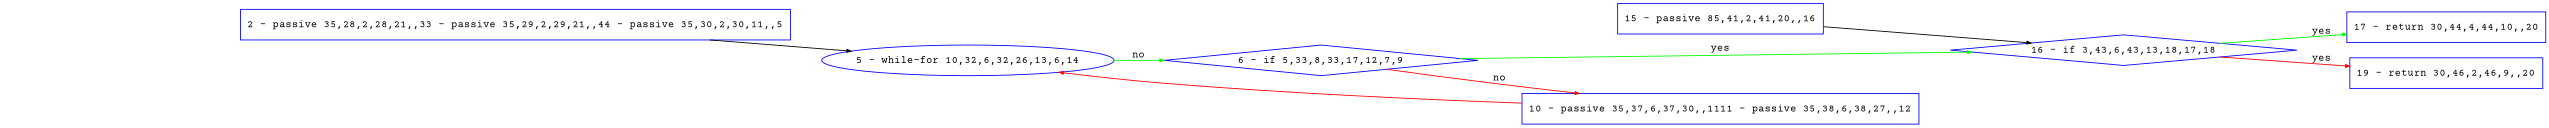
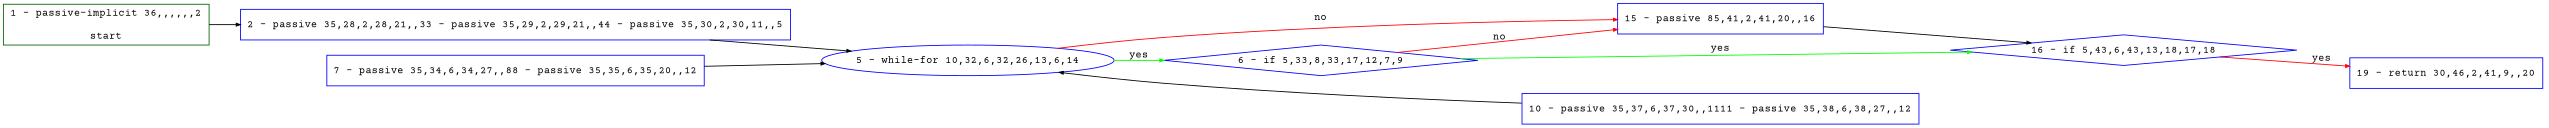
node "1 - passive-implicit 36,,,,,,2 start": added
node "17 - return 30,44,4,44,10,,20": removed
edge "5 - while-for 10,32,6,32,26,13,6,14" -> "15 - passive 85,41,2,41,20,,16": added, label "no"
node "16 - if 3,43,6,43,13,18,17,18": label "16 - if 3,43,6,43,13,18,17,18" -> "16 - if 5,43,6,43,13,18,17,18"
edge "5 - while-for 10,32,6,32,26,13,6,14" -> "6 - if 5,33,8,33,17,12,7,9": label "no" -> "yes"
node "7 - passive 35,34,6,34,27,,88 - passive 35,35,6,35,20,,12": added
node "19 - return 30,46,2,46,9,,20": label "19 - return 30,46,2,46,9,,20" -> "19 - return 30,46,2,41,9,,20"
edge "6 - if 5,33,8,33,17,12,7,9" -> "10 - passive 35,37,6,37,30,,1111 - passive 35,38,6,38,27,,12": now "6 - if 5,33,8,33,17,12,7,9" -> "15 - passive 85,41,2,41,20,,16"
edge "10 - passive 35,37,6,37,30,,1111 - passive 35,38,6,38,27,,12" -> "5 - while-for 10,32,6,32,26,13,6,14": color #ff0000 -> #000000
